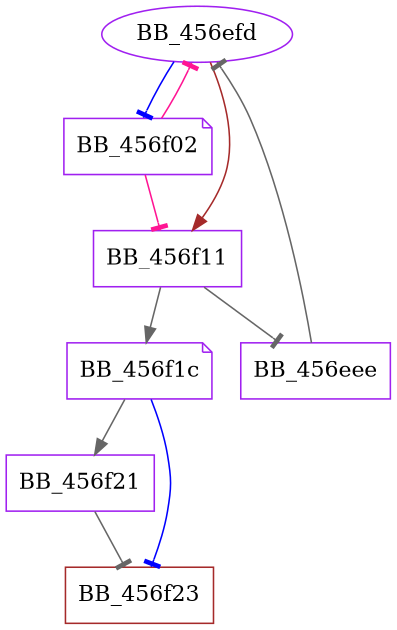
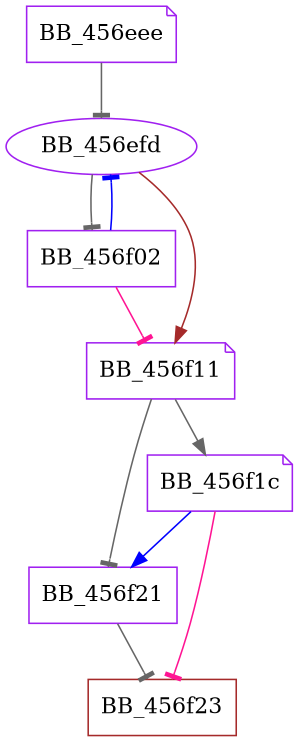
edge "BB_456efd" -> "BB_456f02": color blue -> gray40
edge "BB_456f02" -> "BB_456efd": color deeppink -> blue
node "BB_456f02": shape note -> box
node "BB_456f11": shape box -> note
edge "BB_456f11" -> "BB_456eee": now "BB_456f11" -> "BB_456f21"
node "BB_456eee": shape box -> note
edge "BB_456f1c" -> "BB_456f21": color gray40 -> blue
edge "BB_456f1c" -> "BB_456f23": color blue -> deeppink
